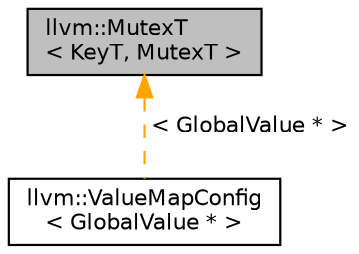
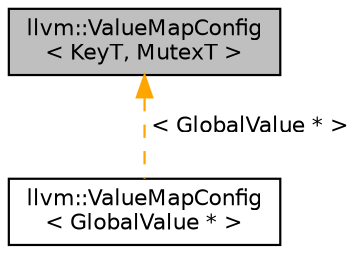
node "llvm::MutexT < KeyT, MutexT >": label "llvm::MutexT < KeyT, MutexT >" -> "llvm::ValueMapConfig < KeyT, MutexT >"
